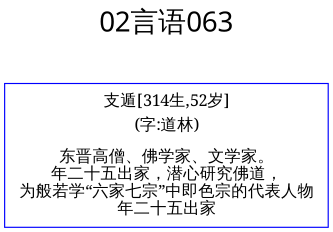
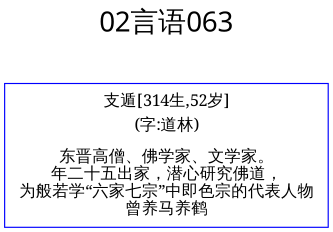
node "支遁[314生,52岁]": text "年二十五出家" -> "曾养马养鹤"
